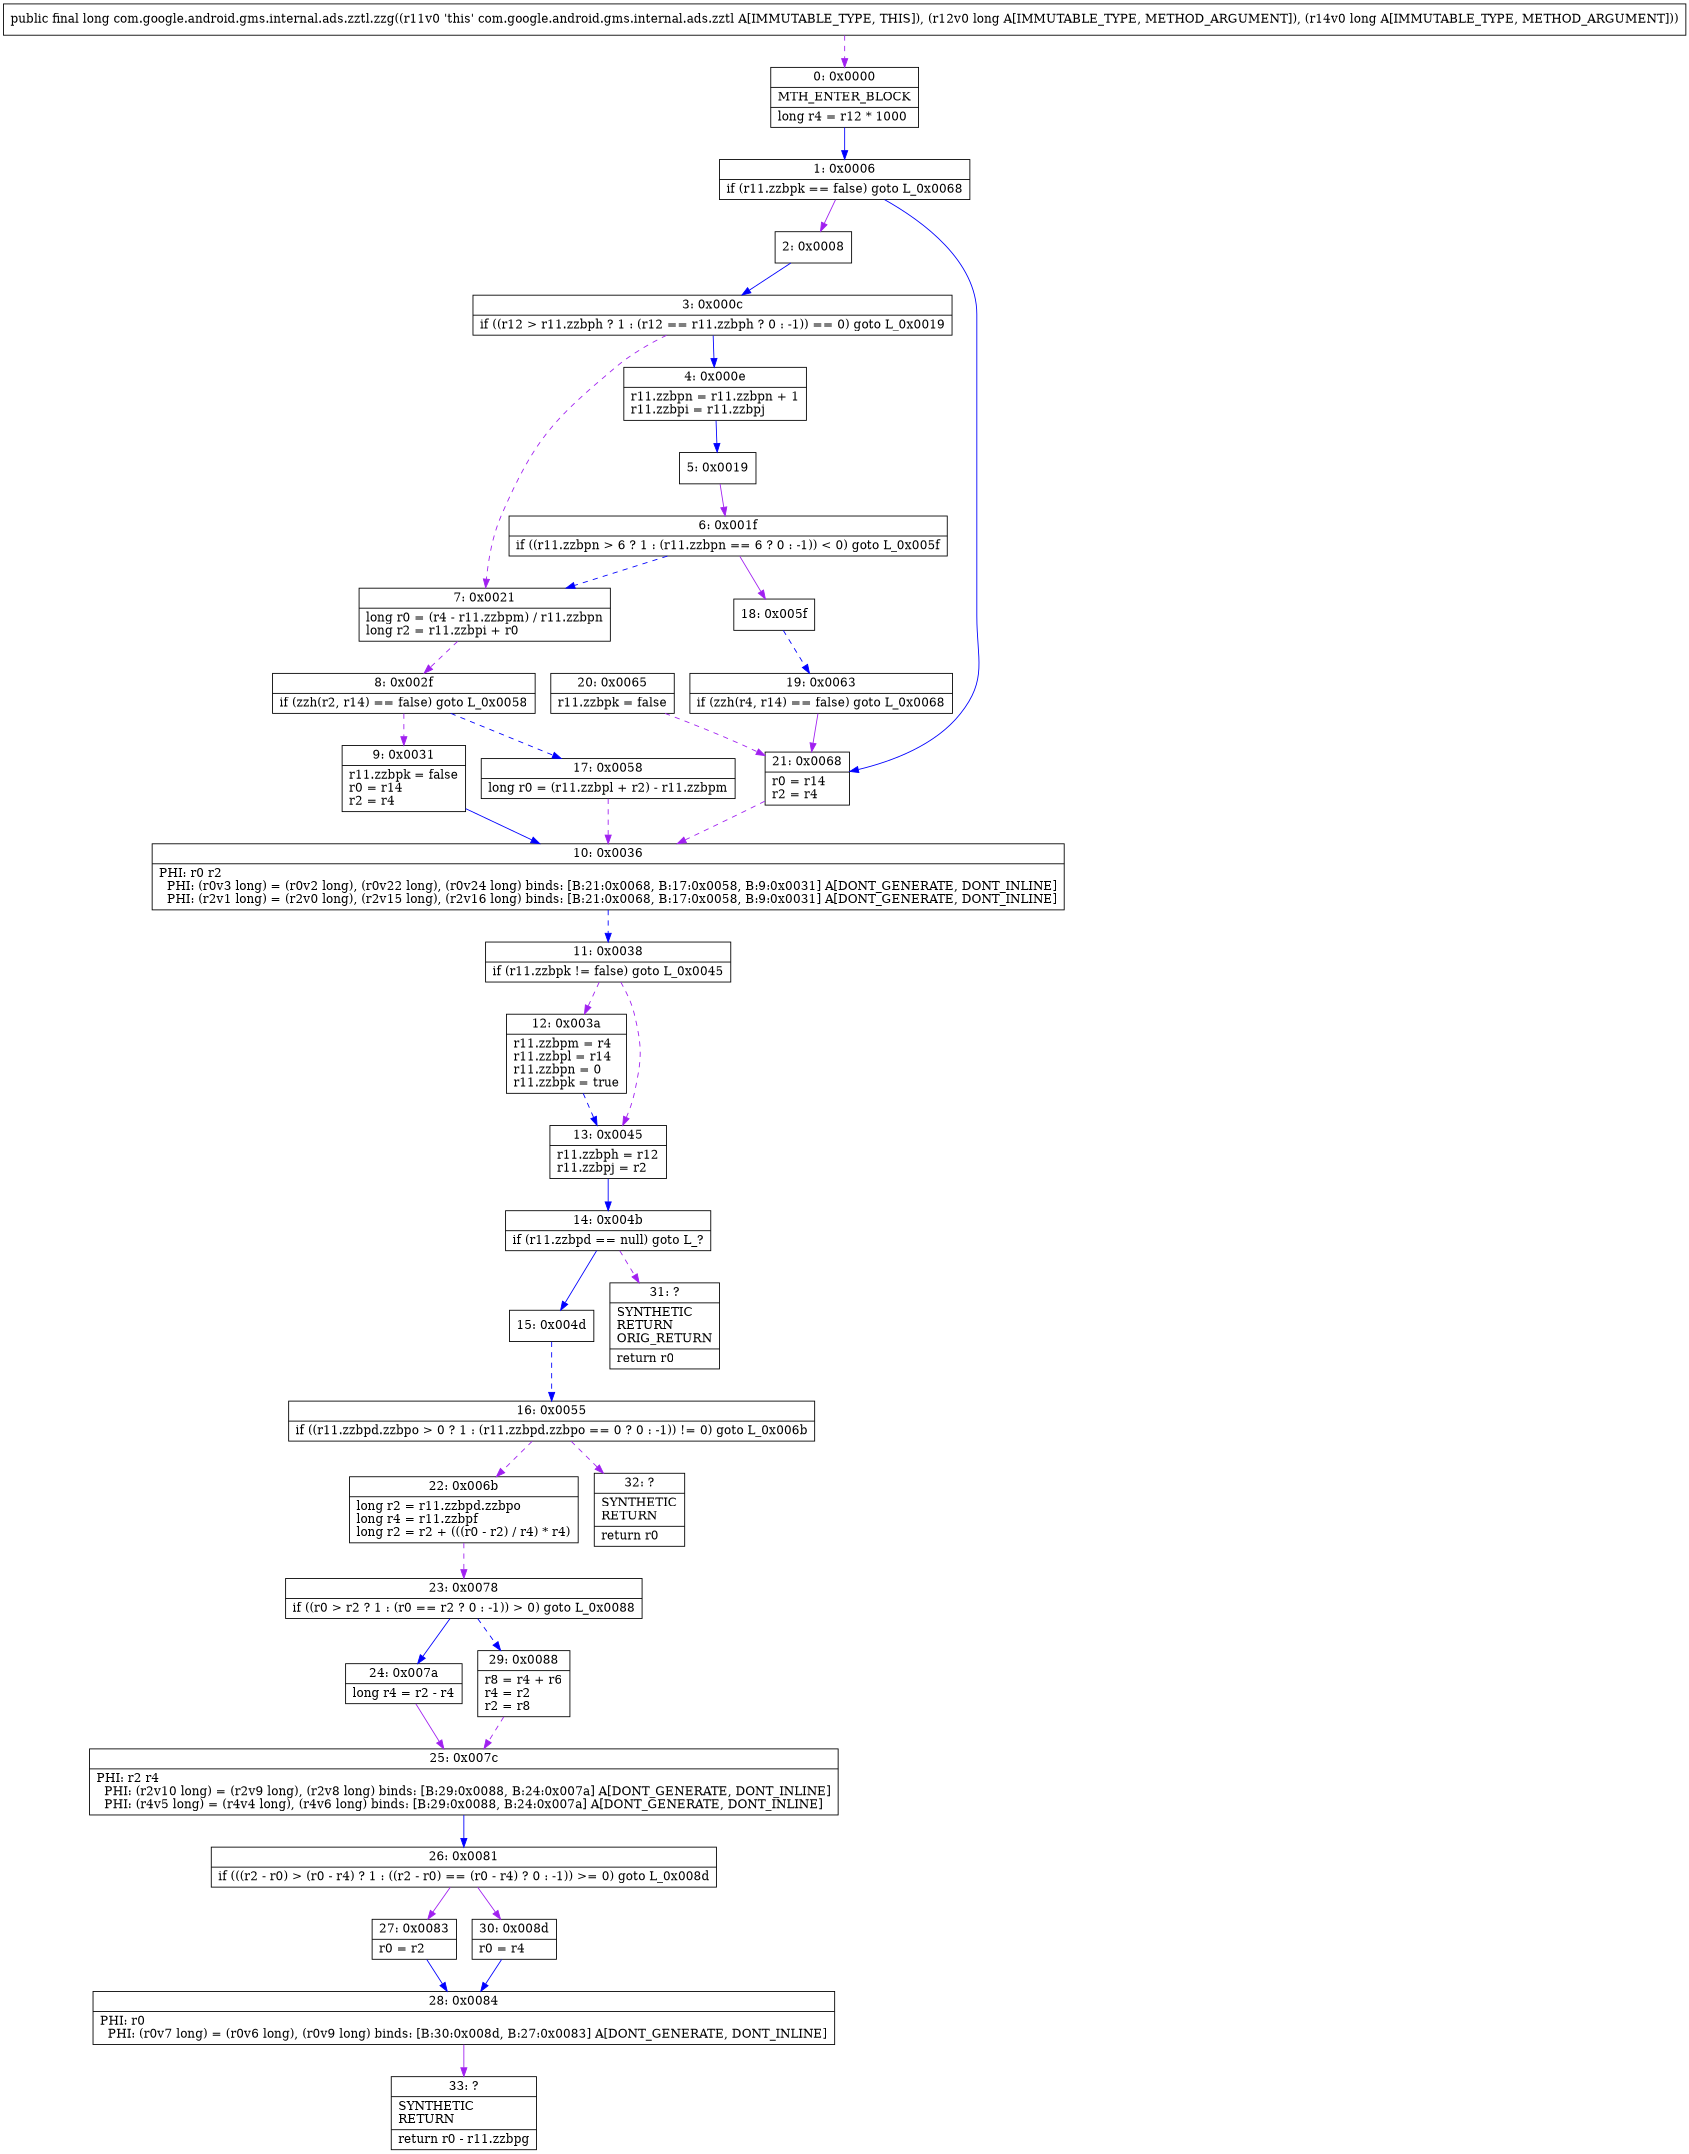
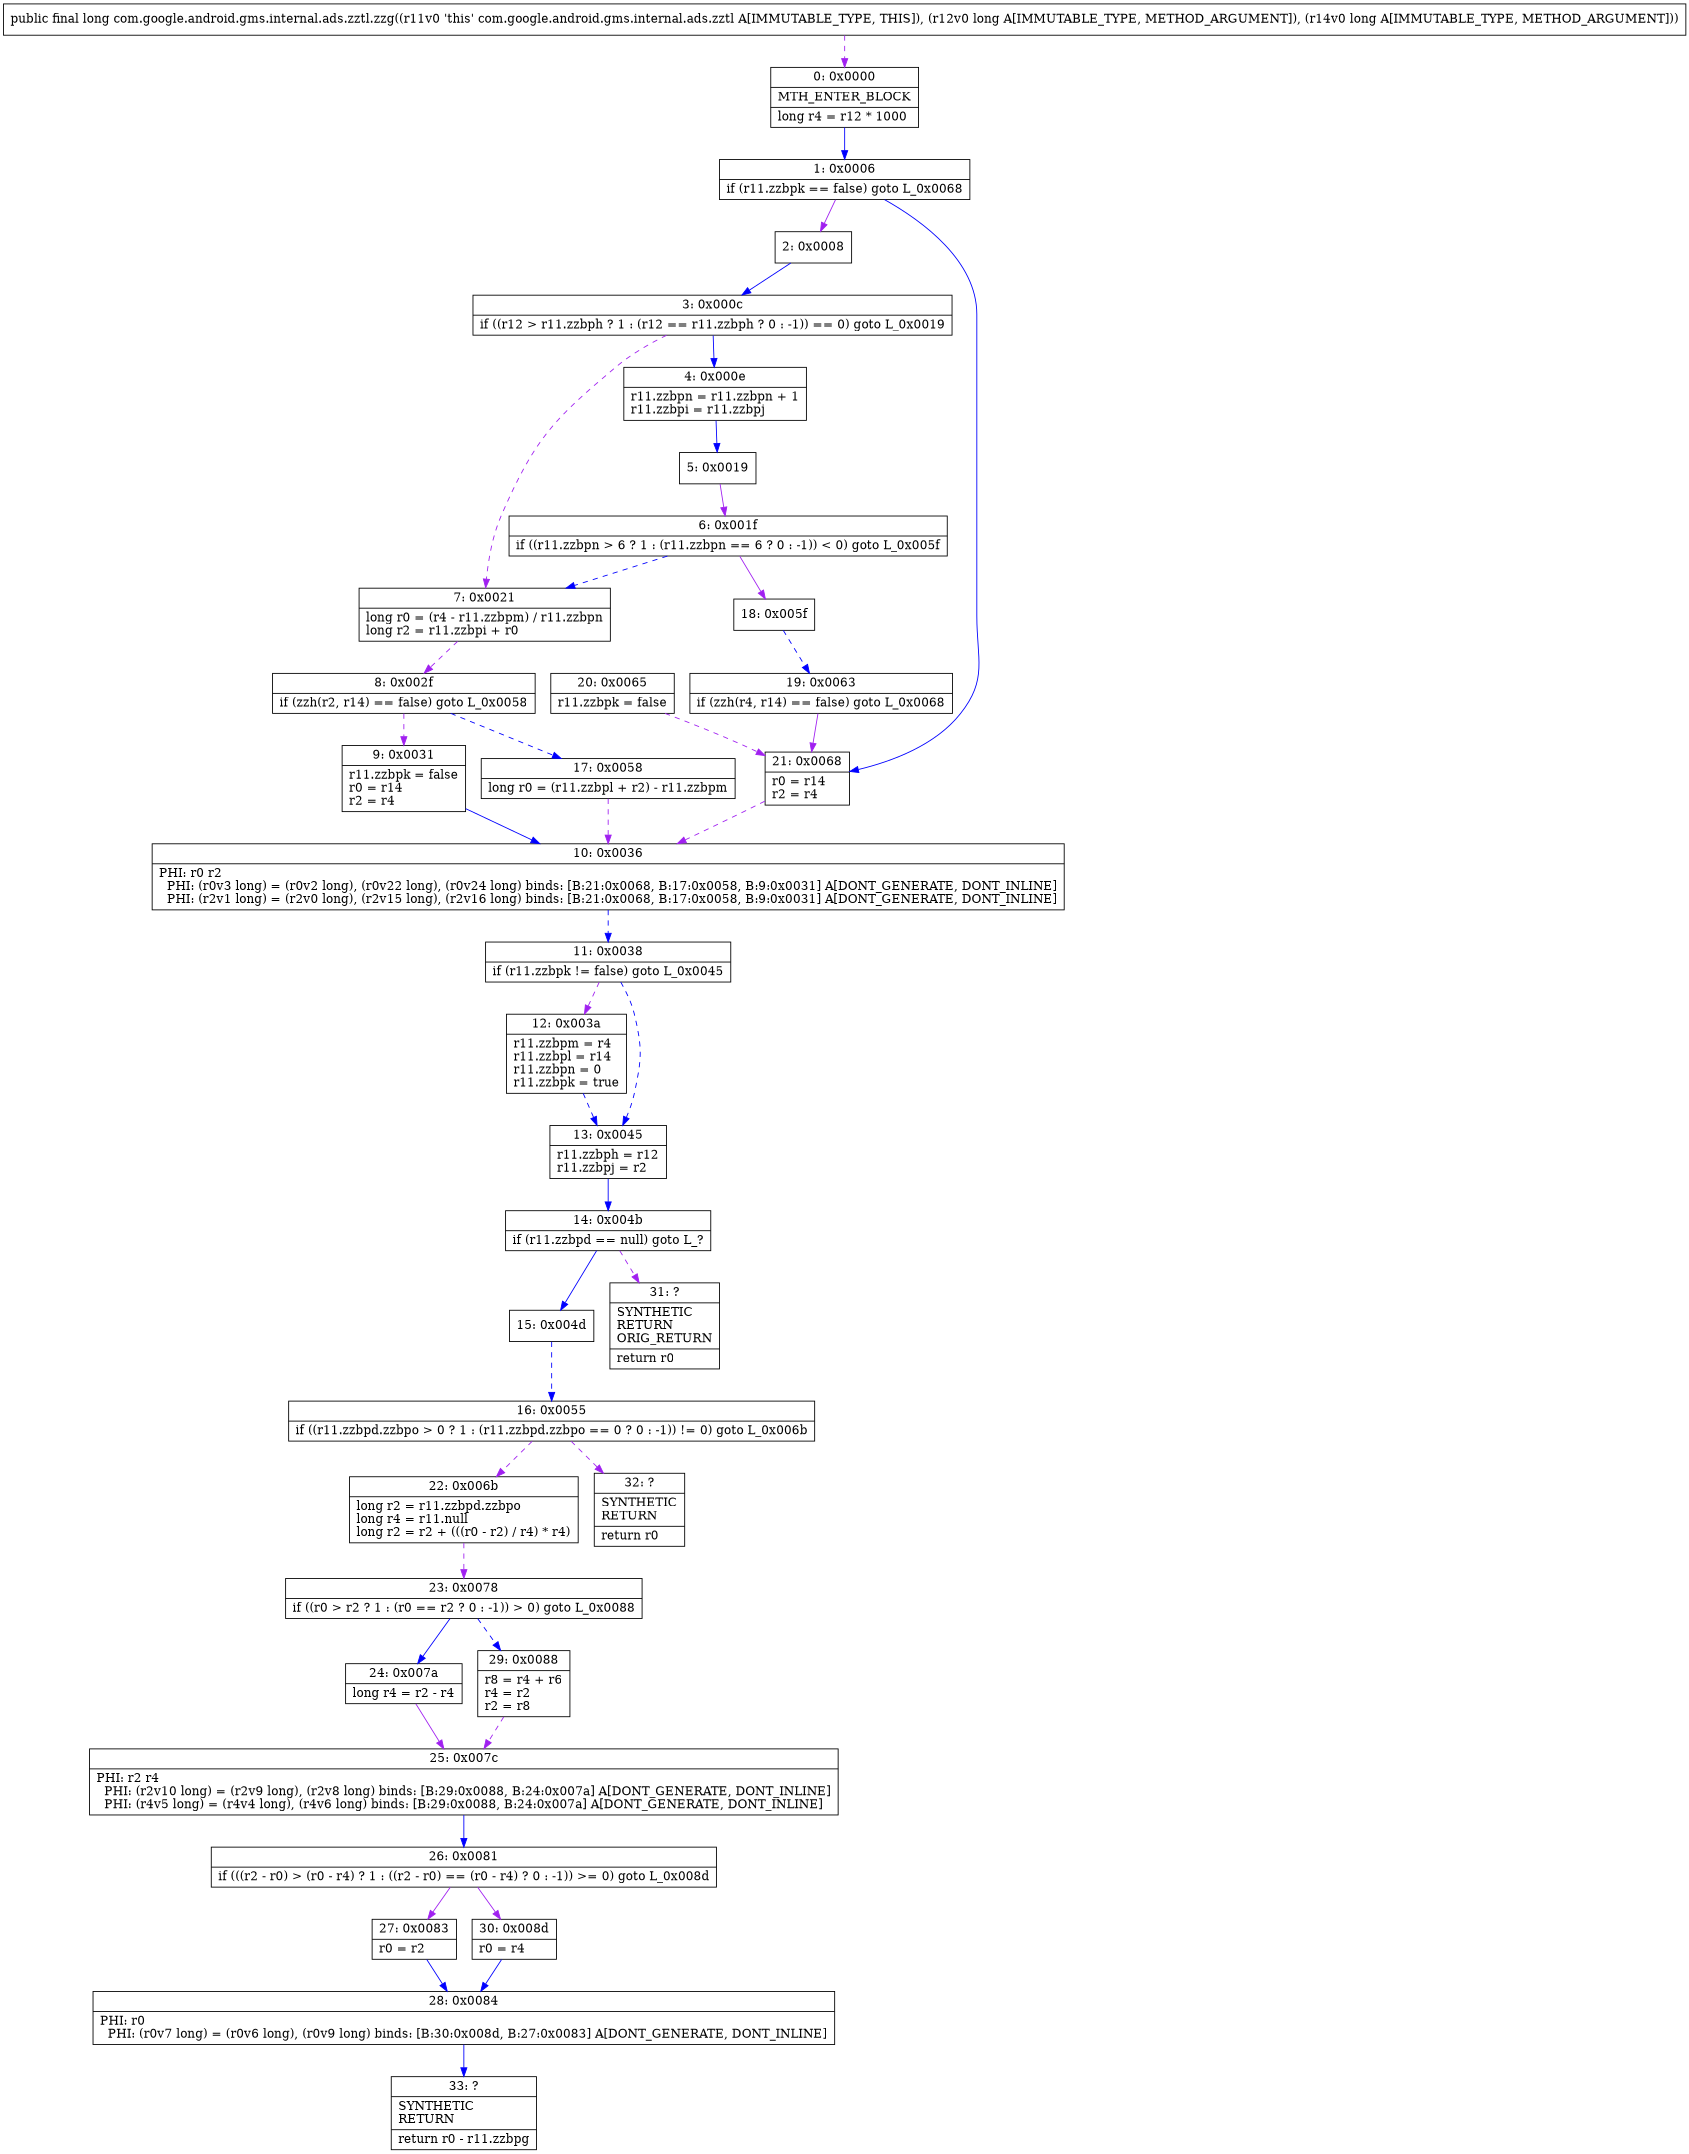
edge "11: 0x0038" -> "13: 0x0045": color purple -> blue
node "22: 0x006b": text "long r4 = r11.zzbpf" -> "long r4 = r11.null"
edge "28: 0x0084" -> "33: ?": color purple -> blue
